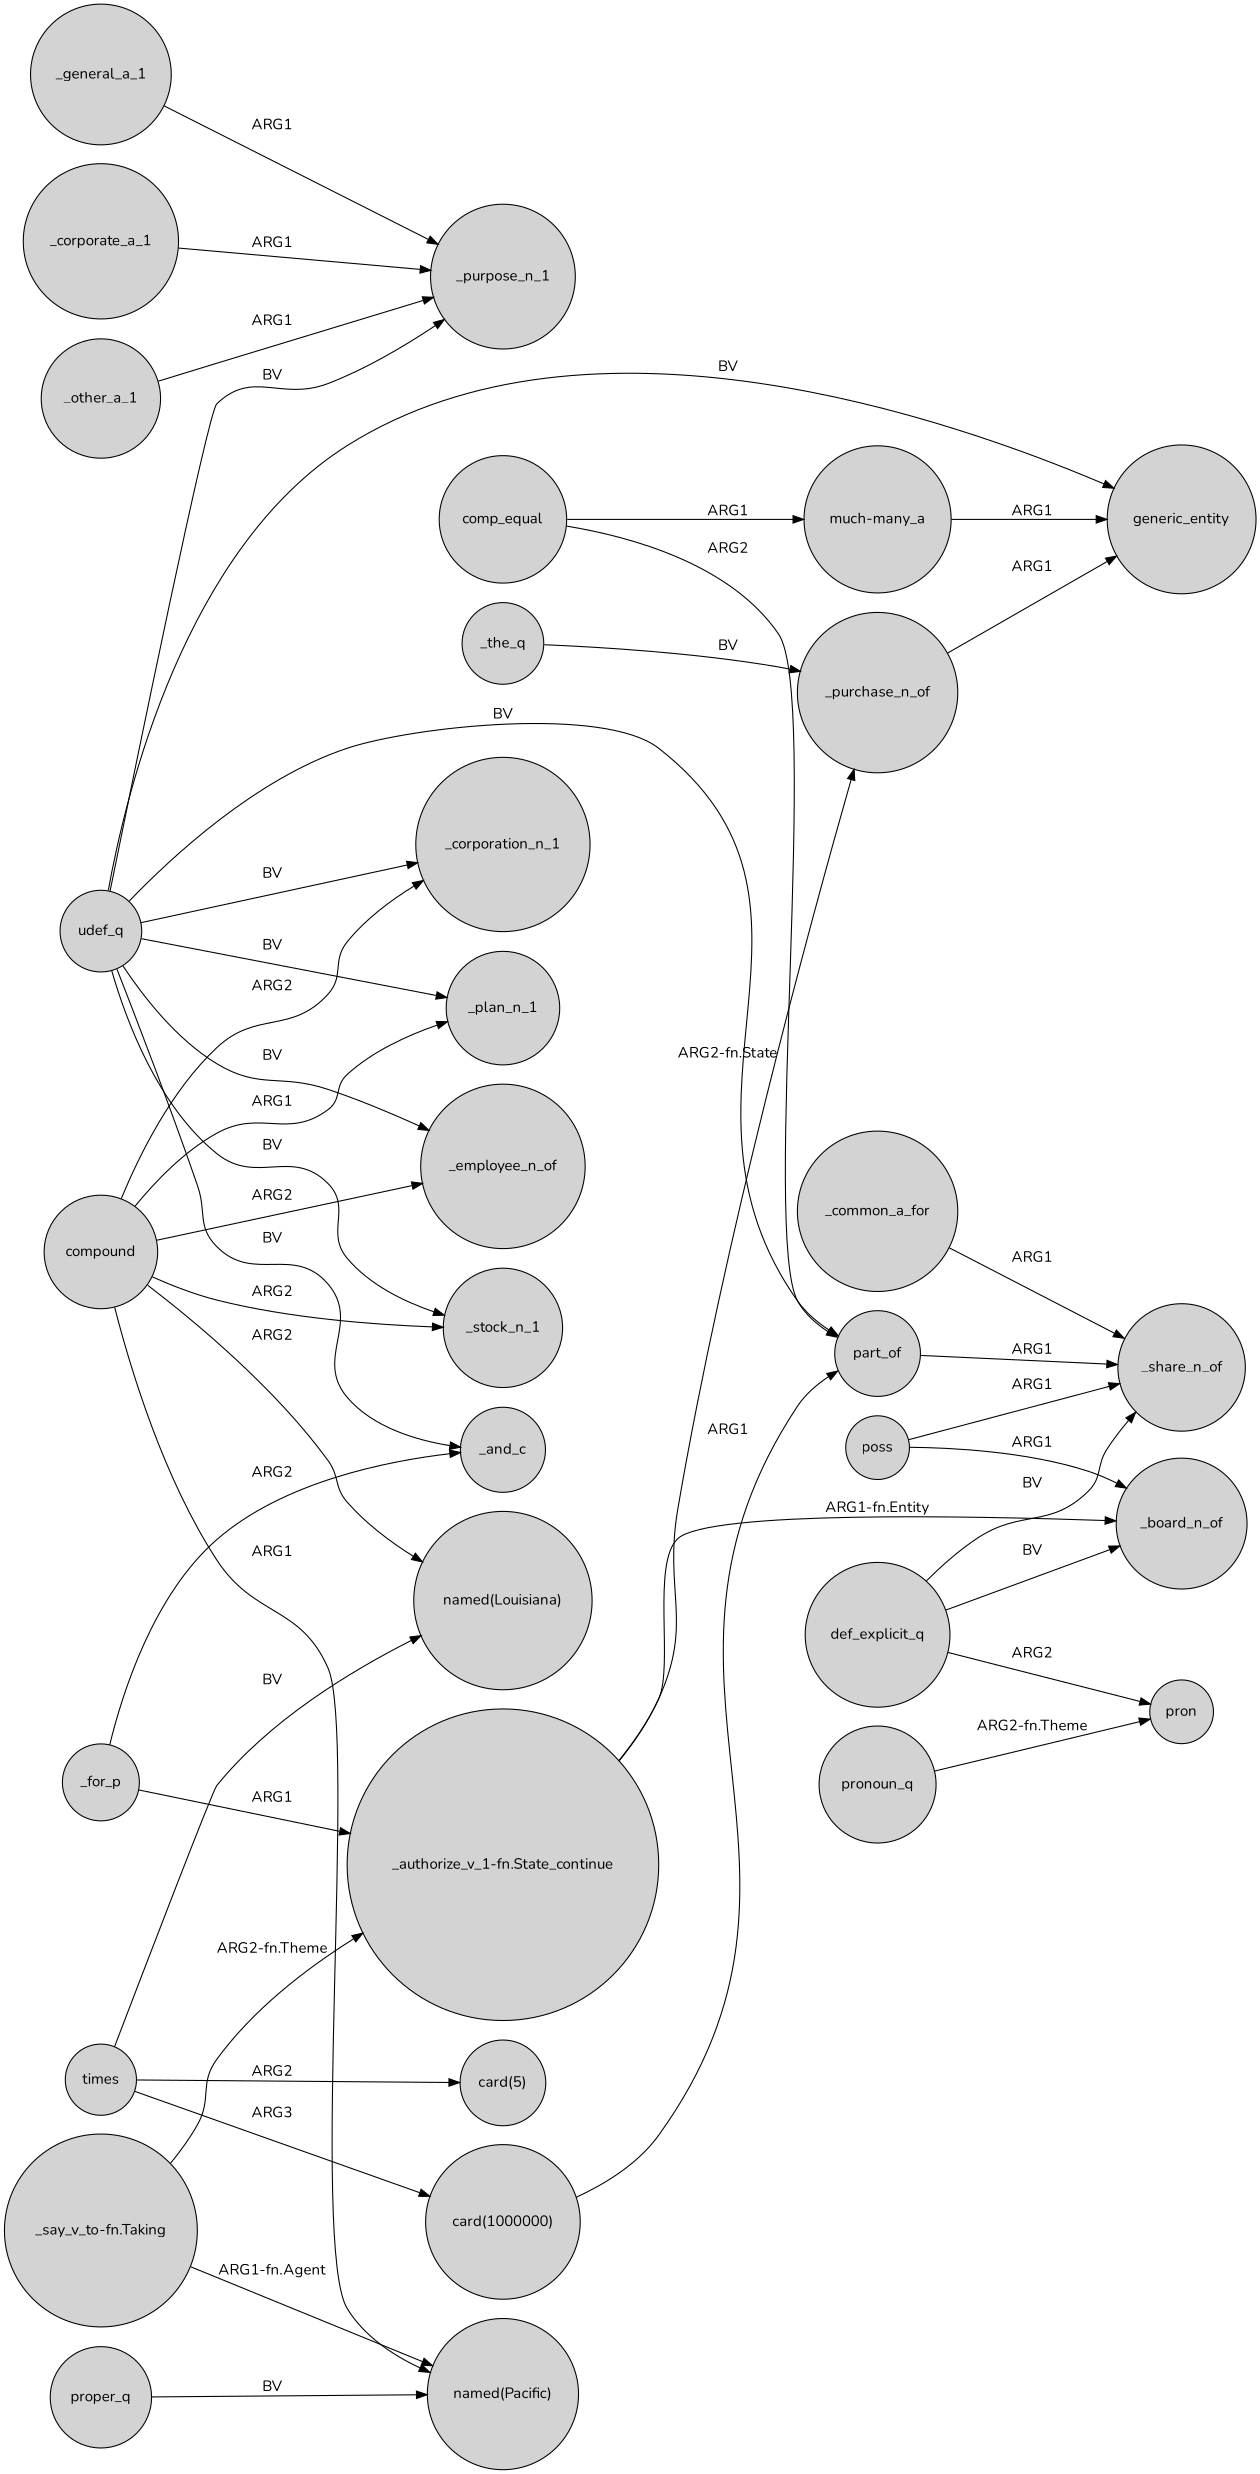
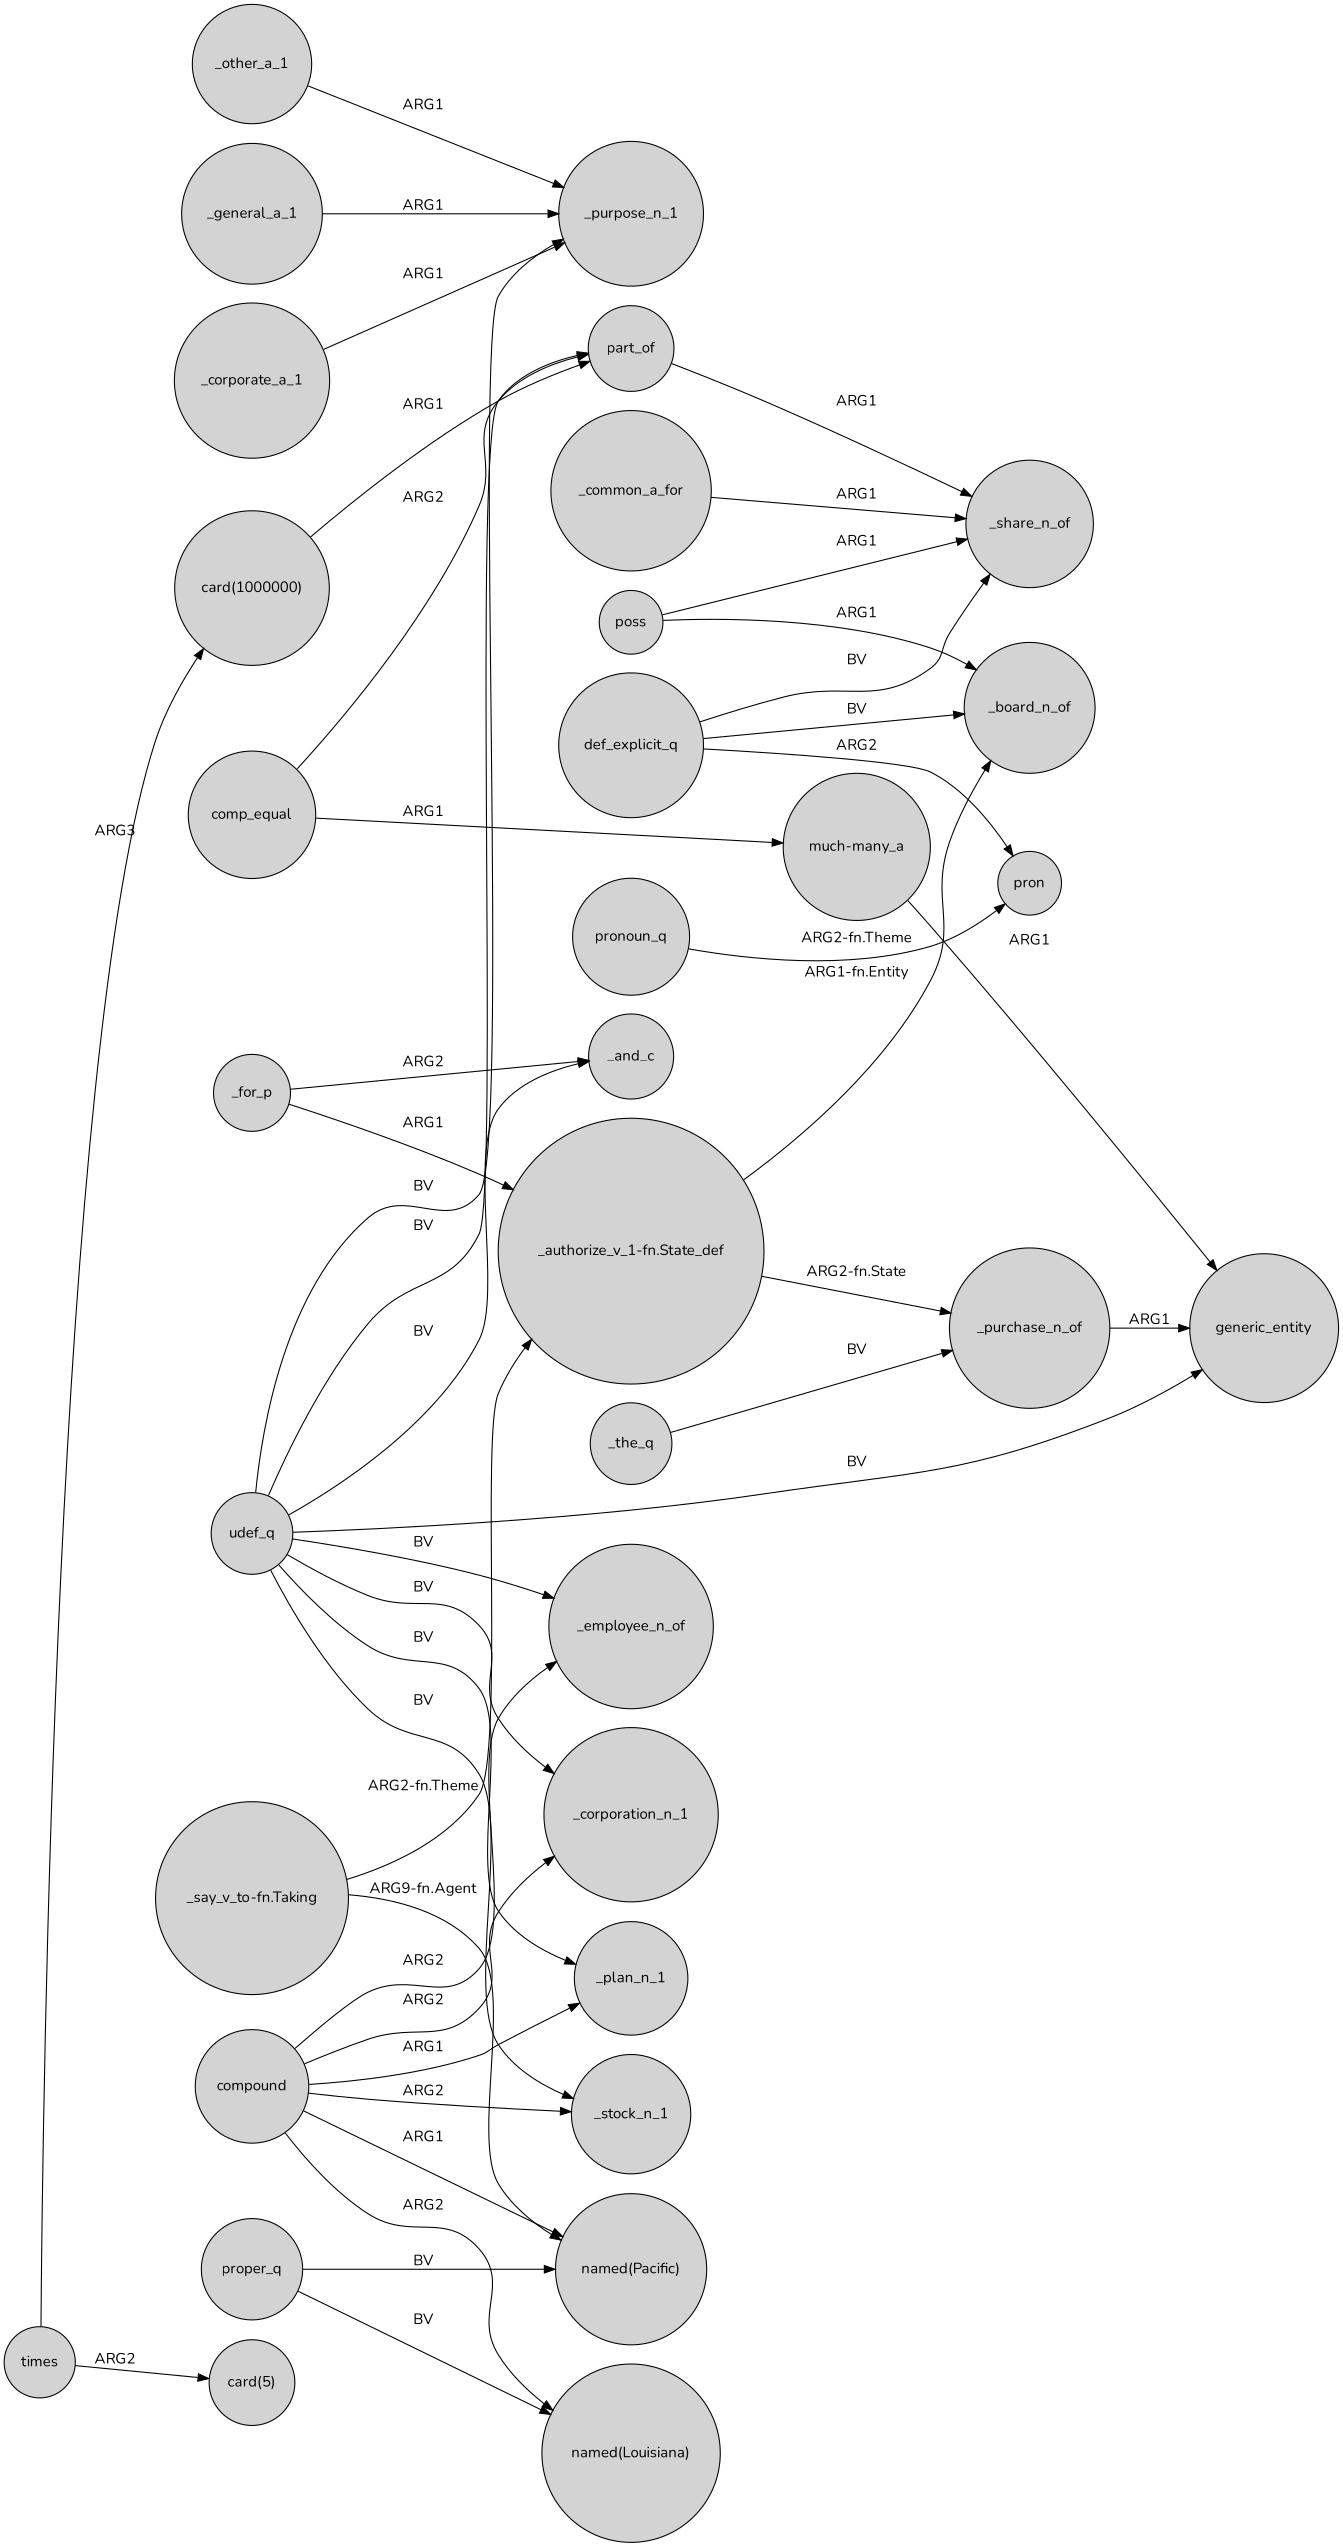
edge "times" -> "named(Louisiana)": now "proper_q" -> "named(Louisiana)"
node "_authorize_v_1-fn.State_continue": label "_authorize_v_1-fn.State_continue" -> "_authorize_v_1-fn.State_def"
edge "_say_v_to-fn.Taking" -> "named(Pacific)": label "ARG1-fn.Agent" -> "ARG9-fn.Agent"
